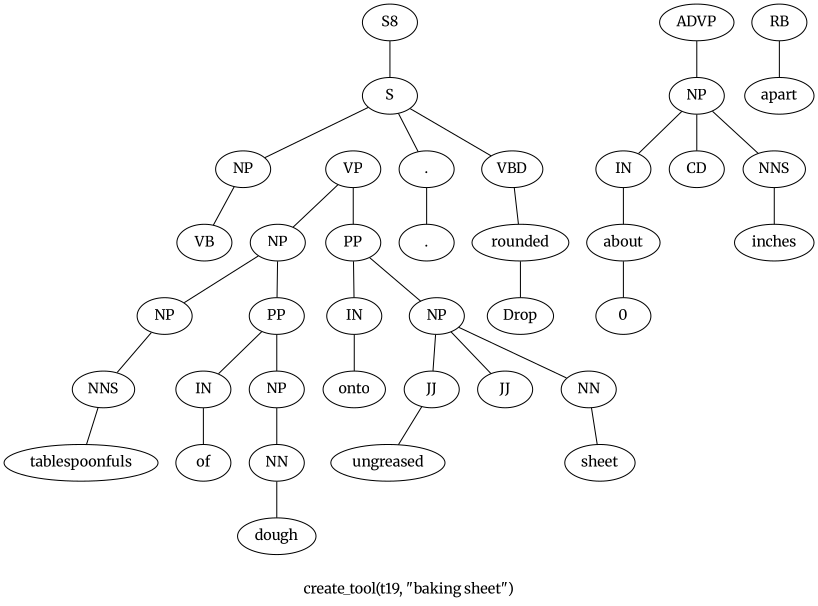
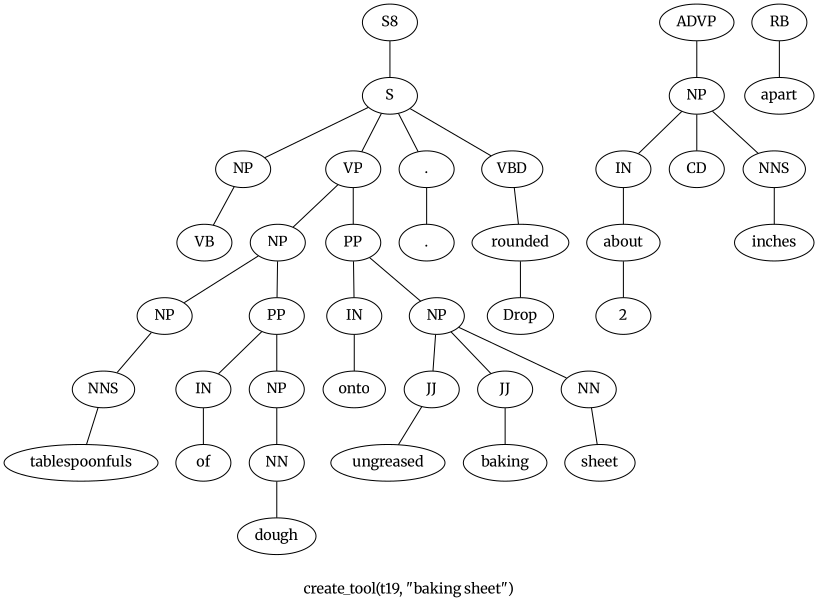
edge "S" -- "VP": added
node "0": label "0" -> "2"
node "baking": added
